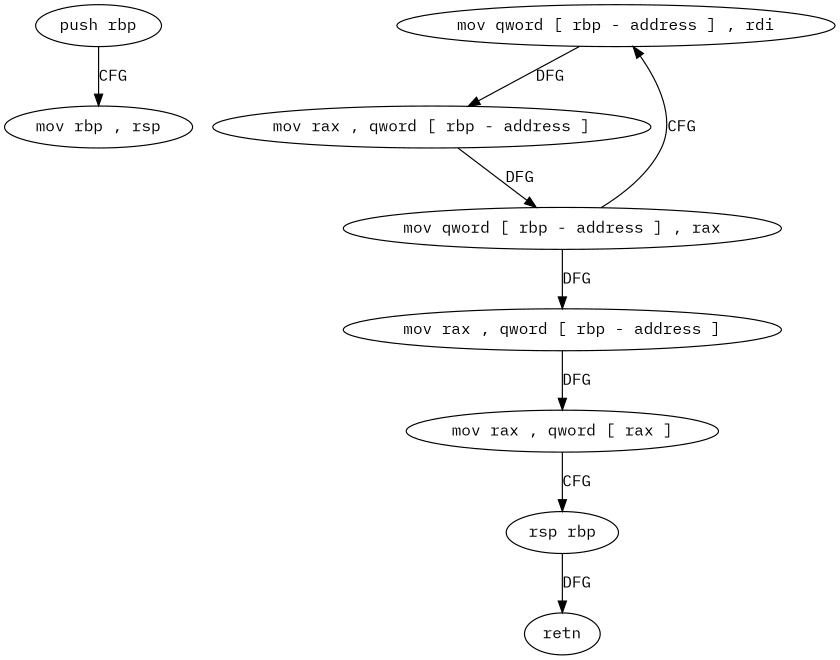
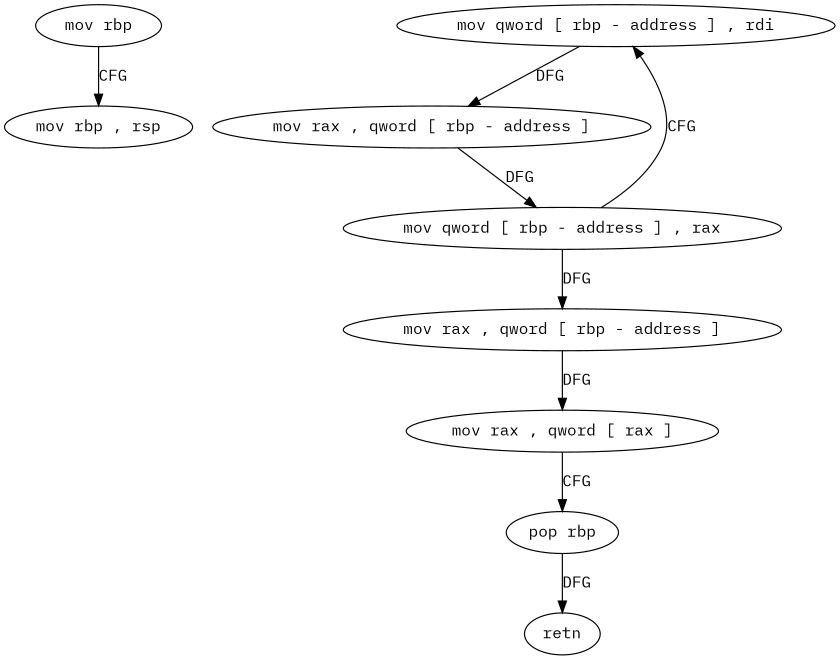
node "push rbp": label "push rbp" -> "mov rbp"
node "rsp rbp": label "rsp rbp" -> "pop rbp"
